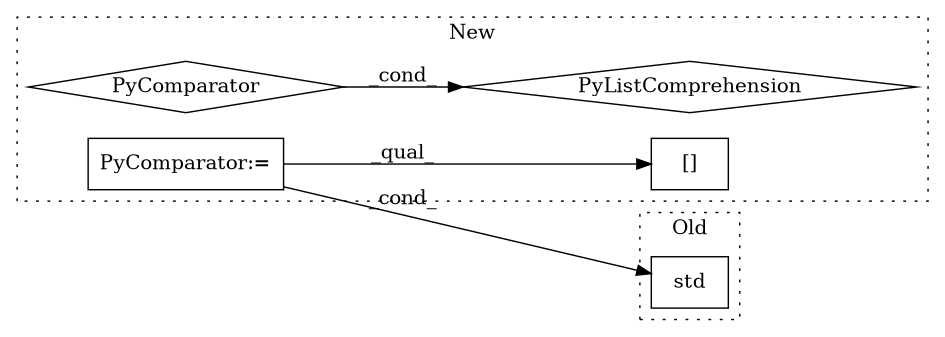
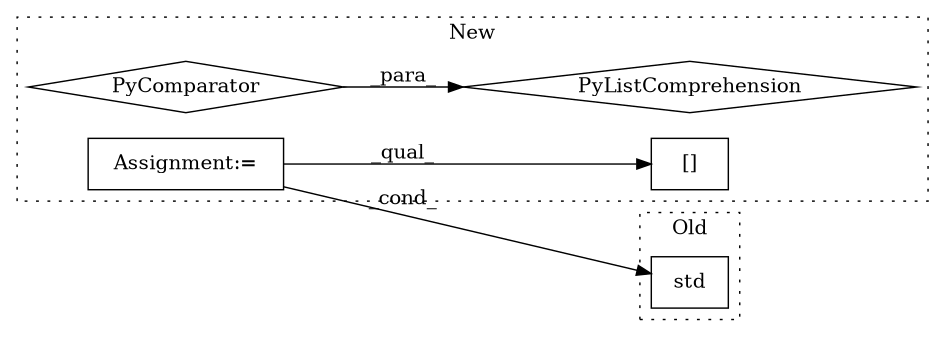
edge "PyComparator" -> "PyListComprehension": label "_cond_" -> "_para_"
node "PyComparator:=": label "PyComparator:=" -> "Assignment:="
